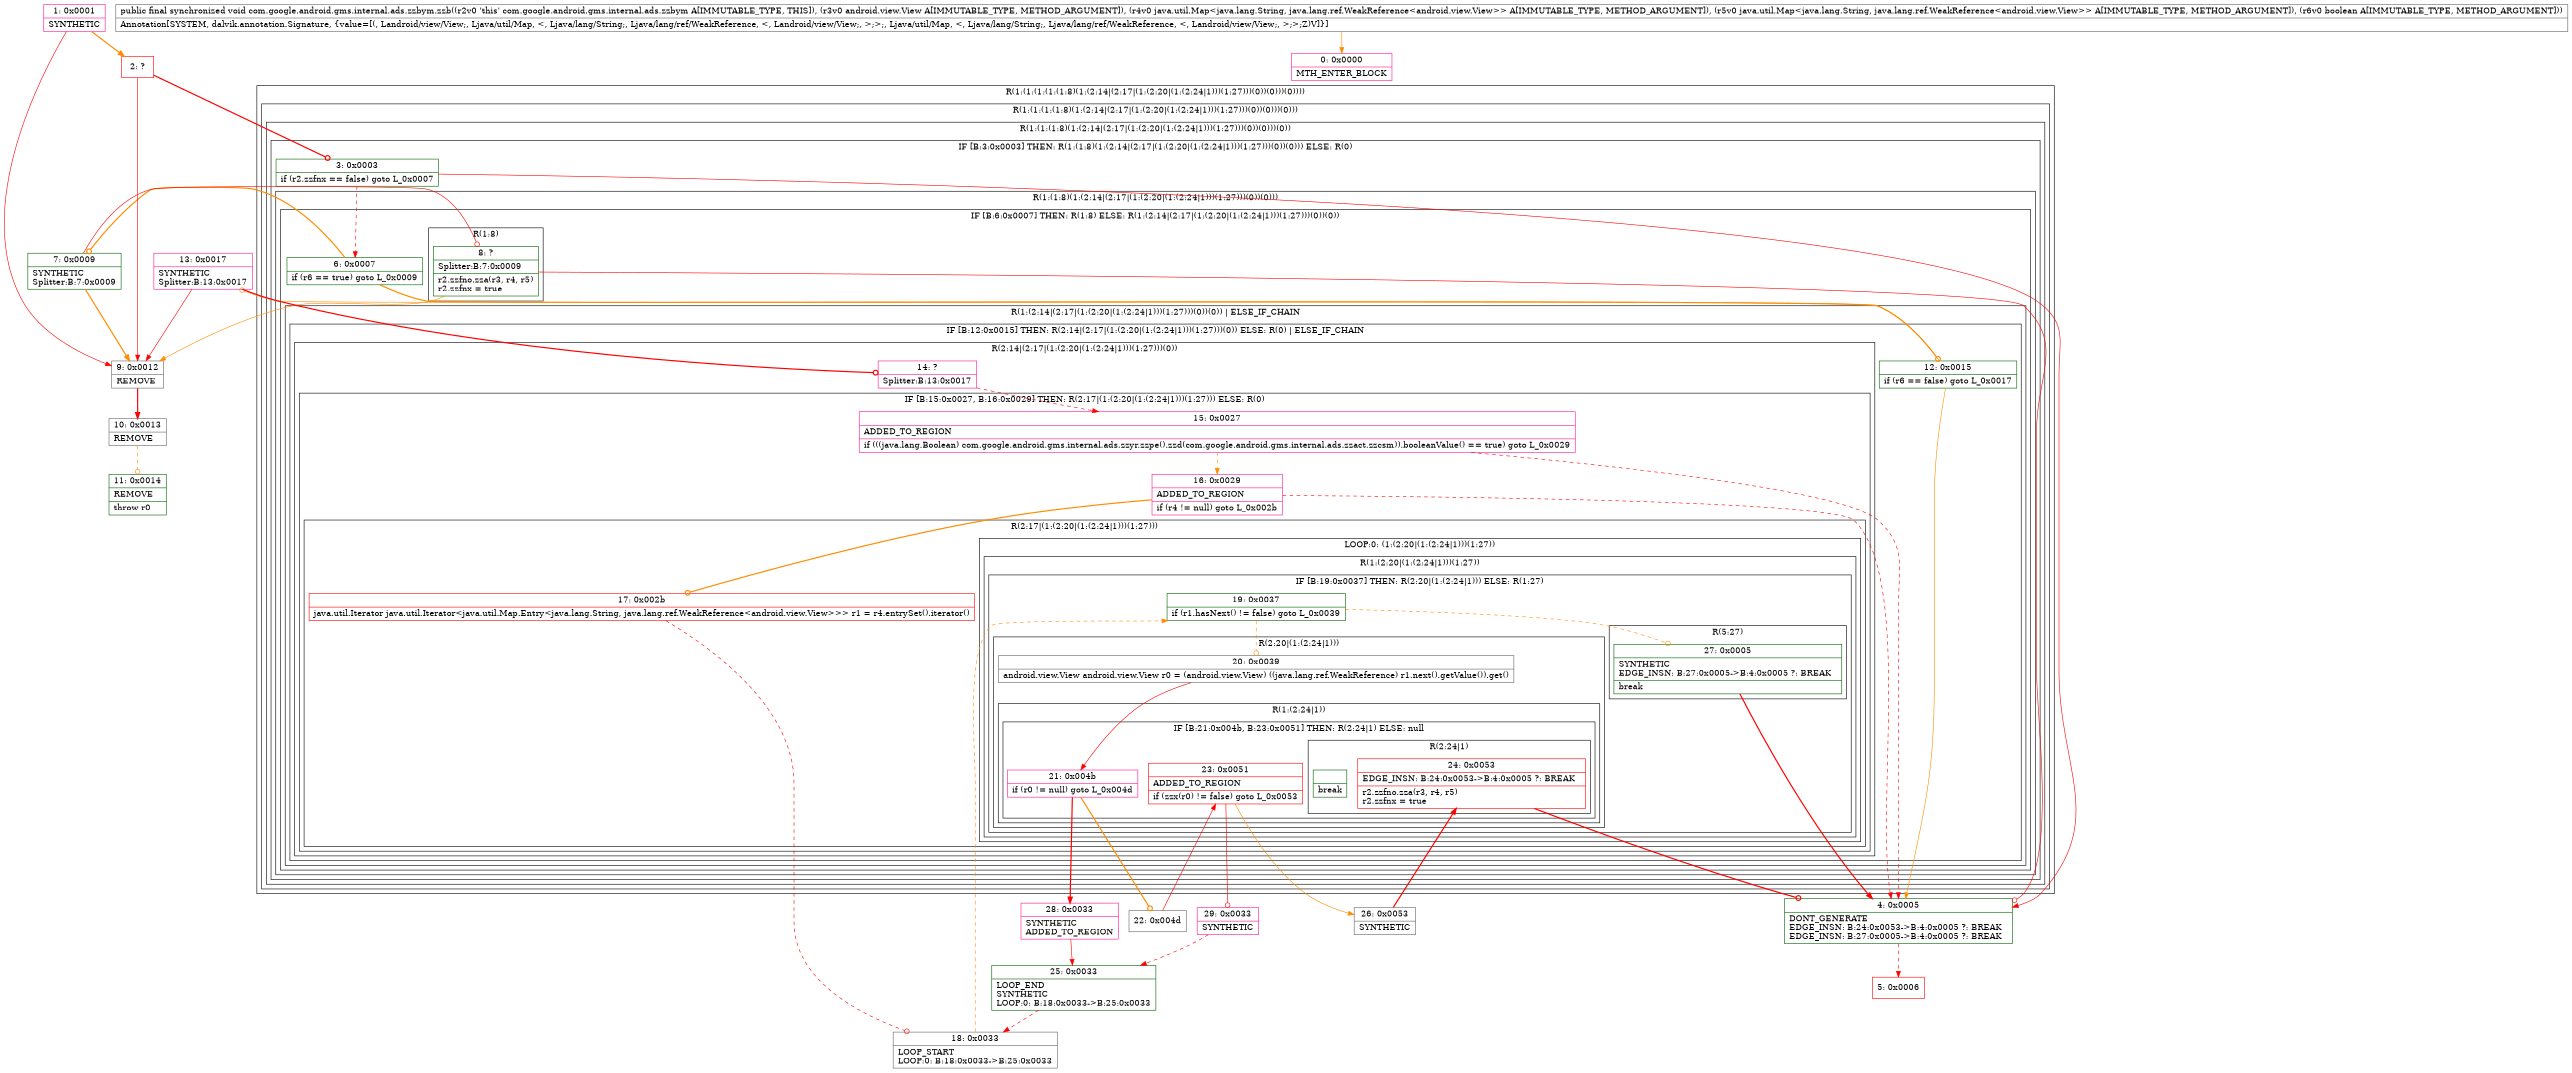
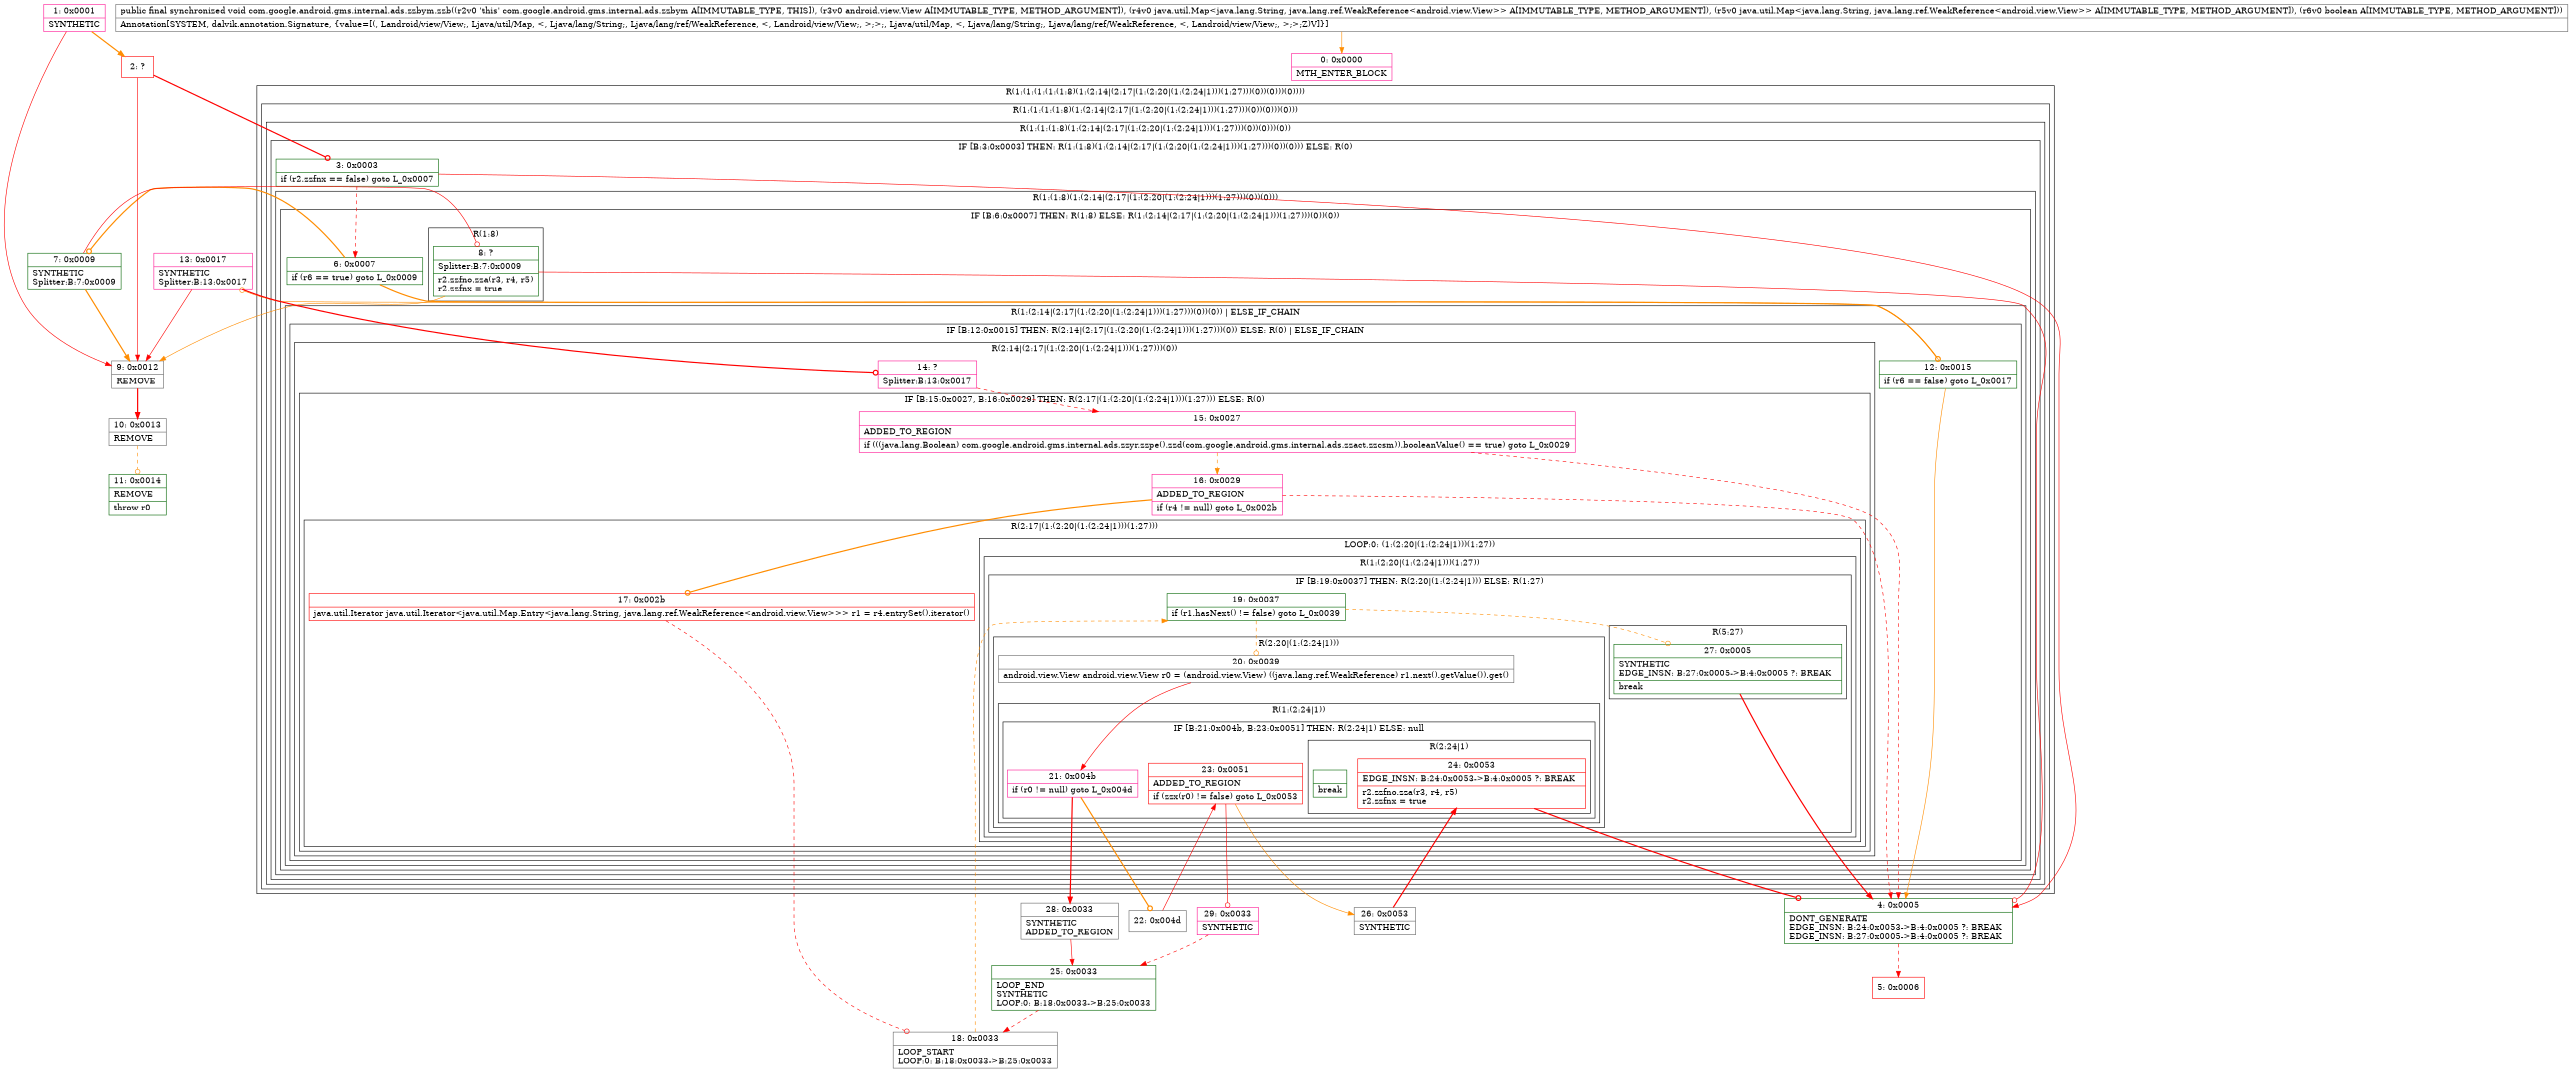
node "28: 0x0033": color deeppink -> gray40
